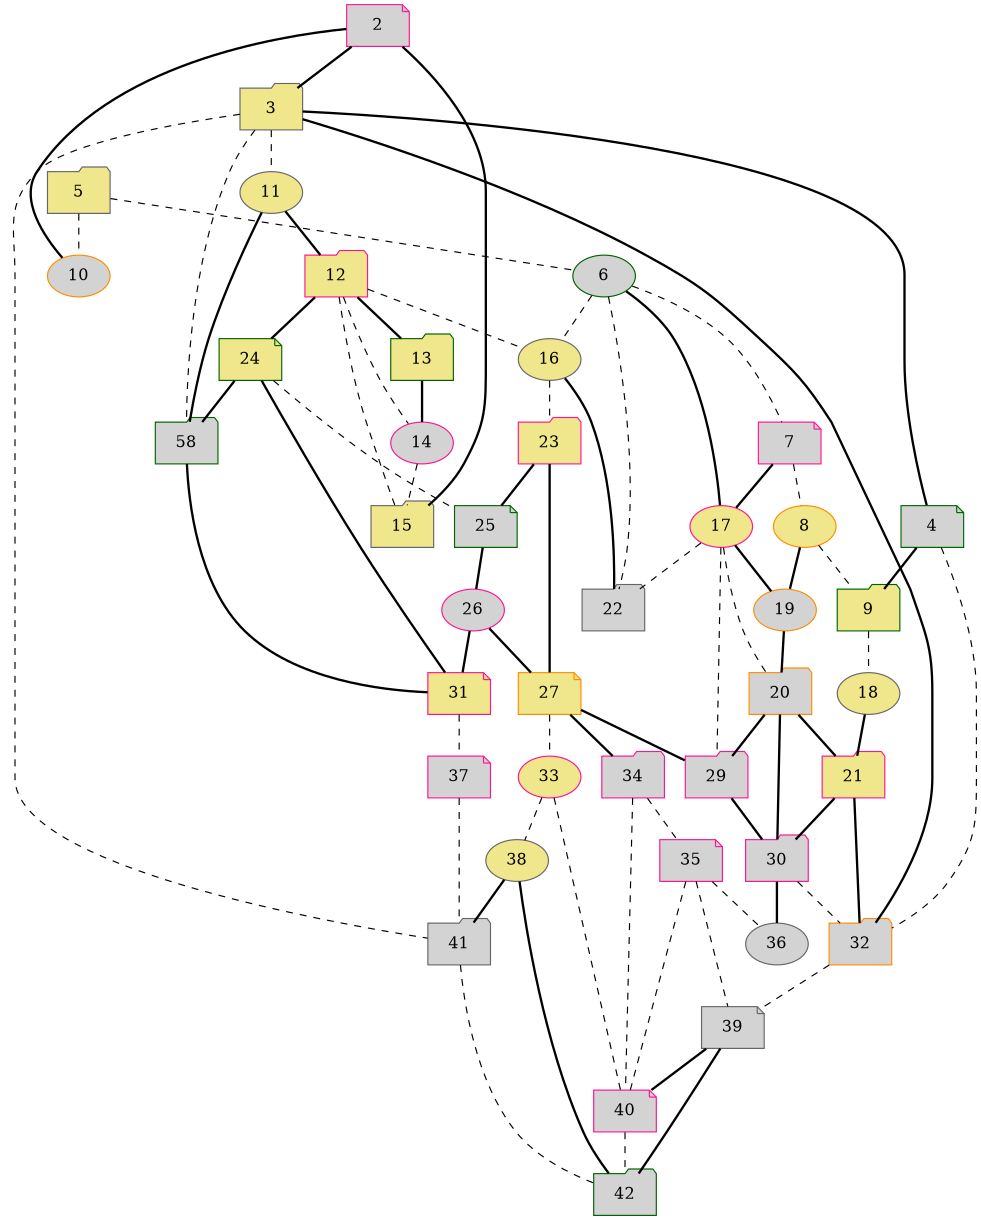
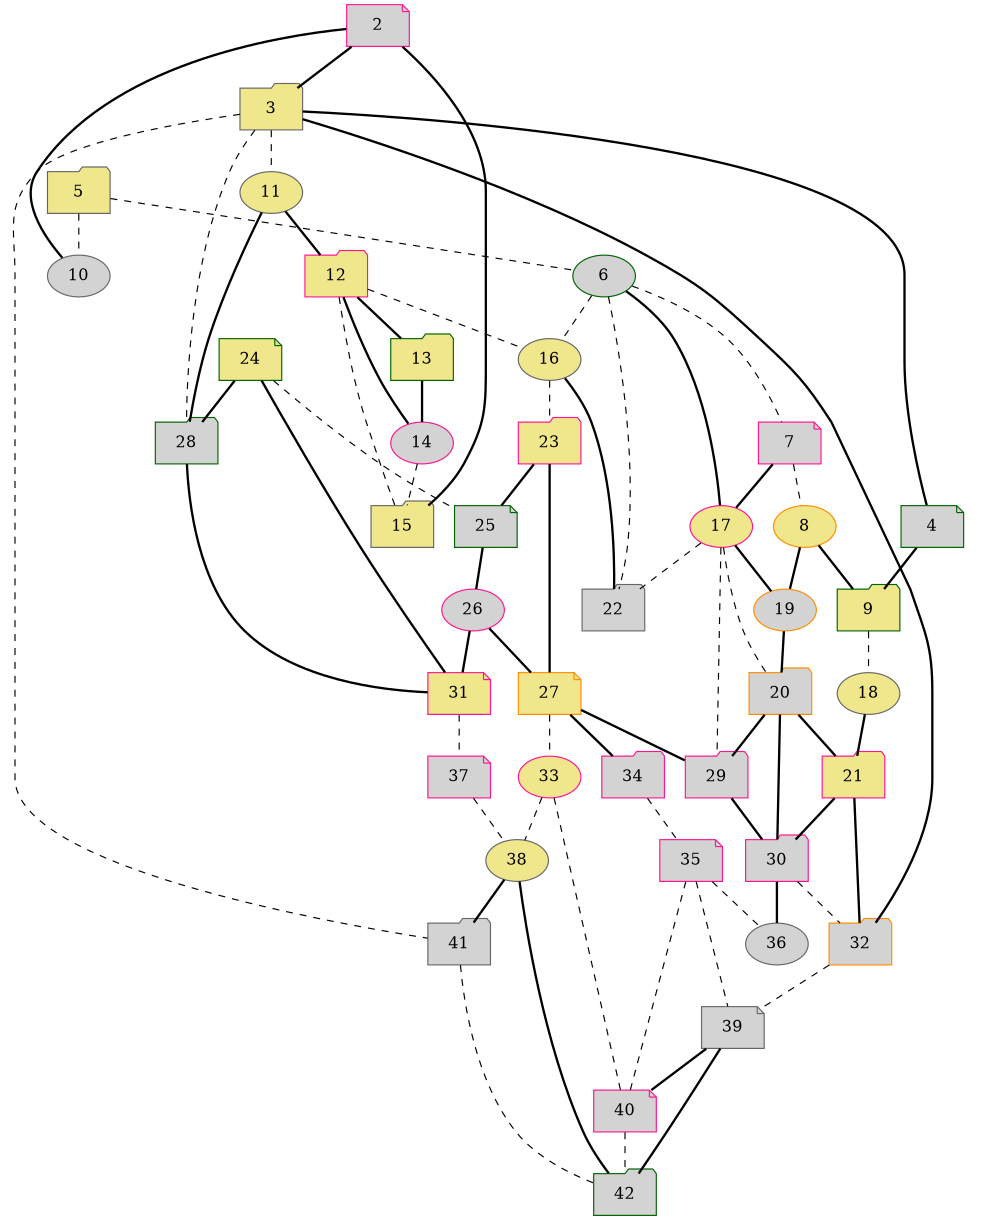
node "10": color darkorange -> gray40
edge "12" -- "24": removed
edge "12" -- "14": style dashed -> bold
node "58": label "58" -> "28"
edge "8" -- "9": style dashed -> bold
edge "4" -- "32": removed
edge "37" -- "41": now "37" -- "38"
edge "34" -- "40": removed
